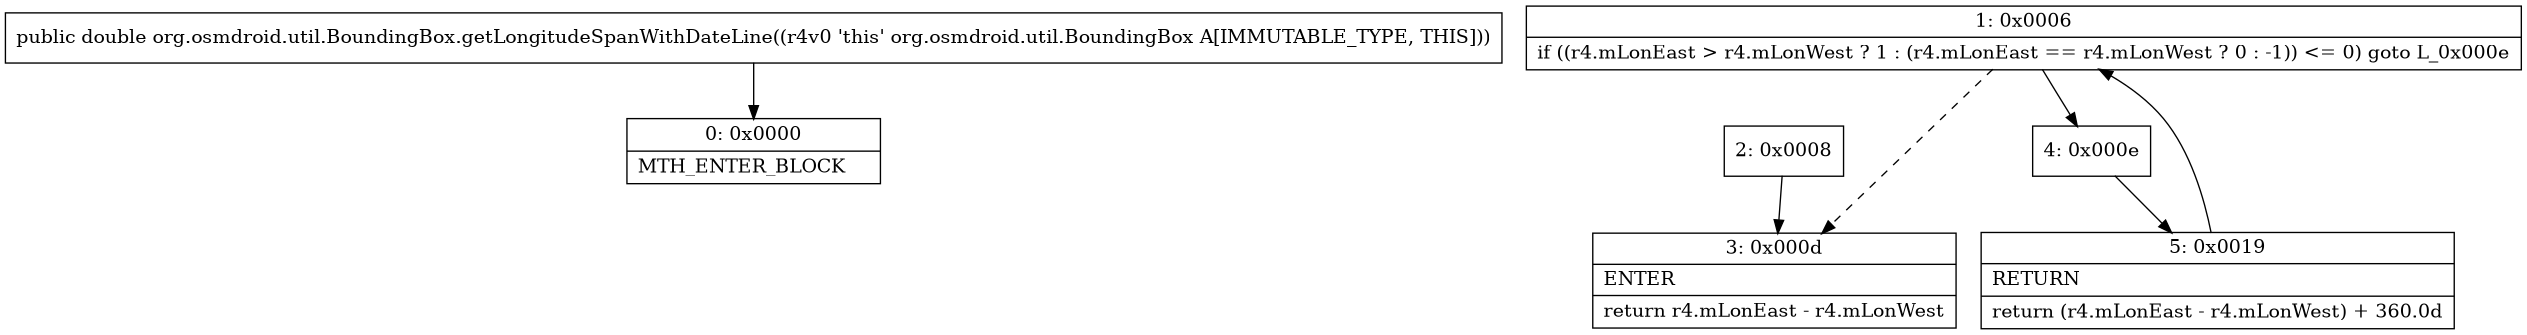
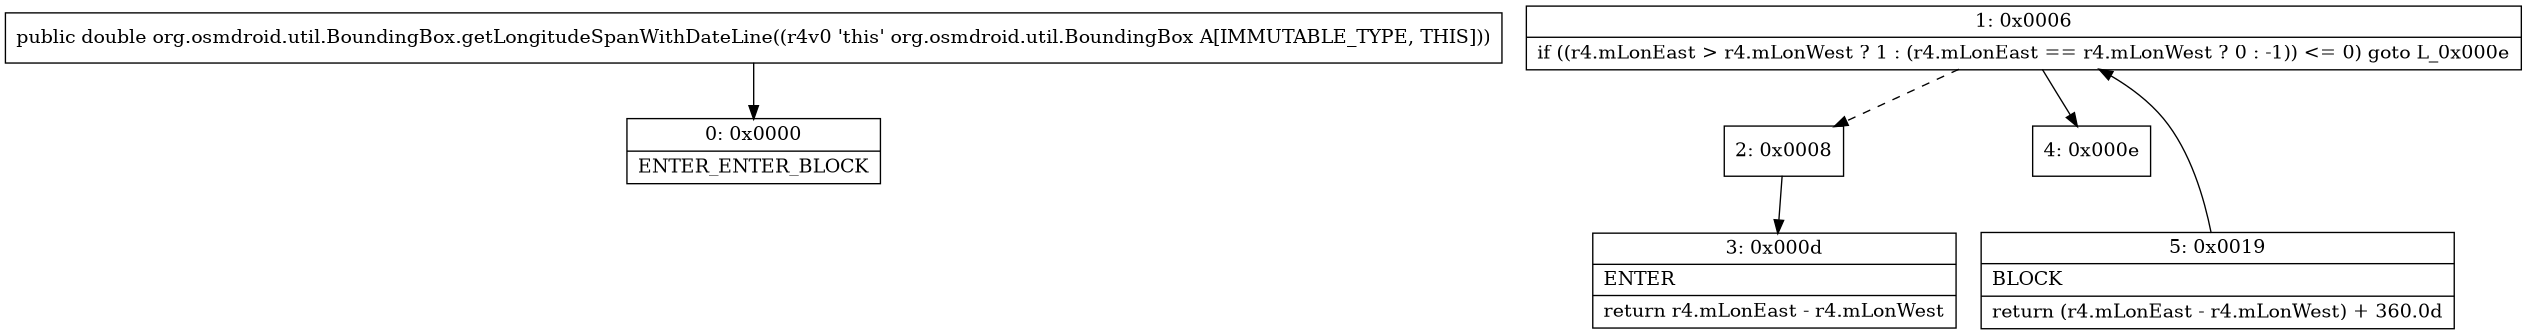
edge "1: 0x0006" -> "3: 0x000d": now "1: 0x0006" -> "2: 0x0008"
node "0: 0x0000": text "MTH_ENTER_BLOCK" -> "ENTER_ENTER_BLOCK"
edge "4: 0x000e" -> "5: 0x0019": removed
node "5: 0x0019": text "RETURN" -> "BLOCK"
